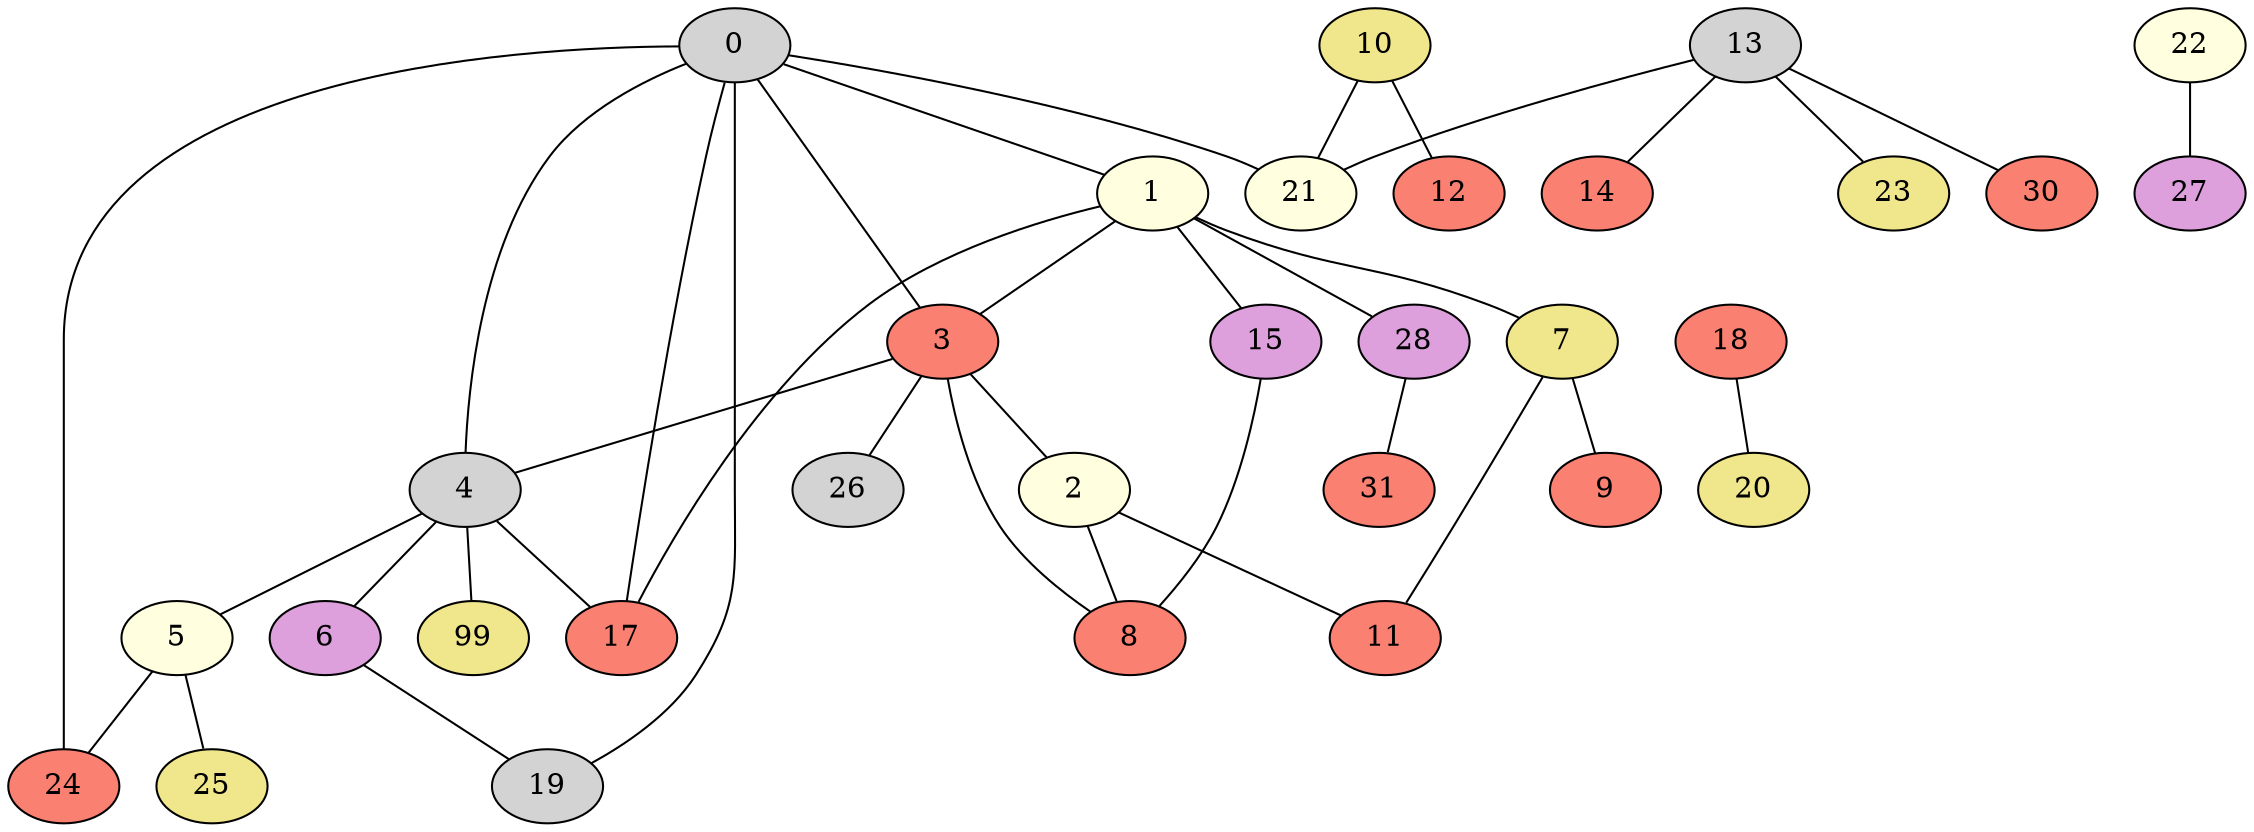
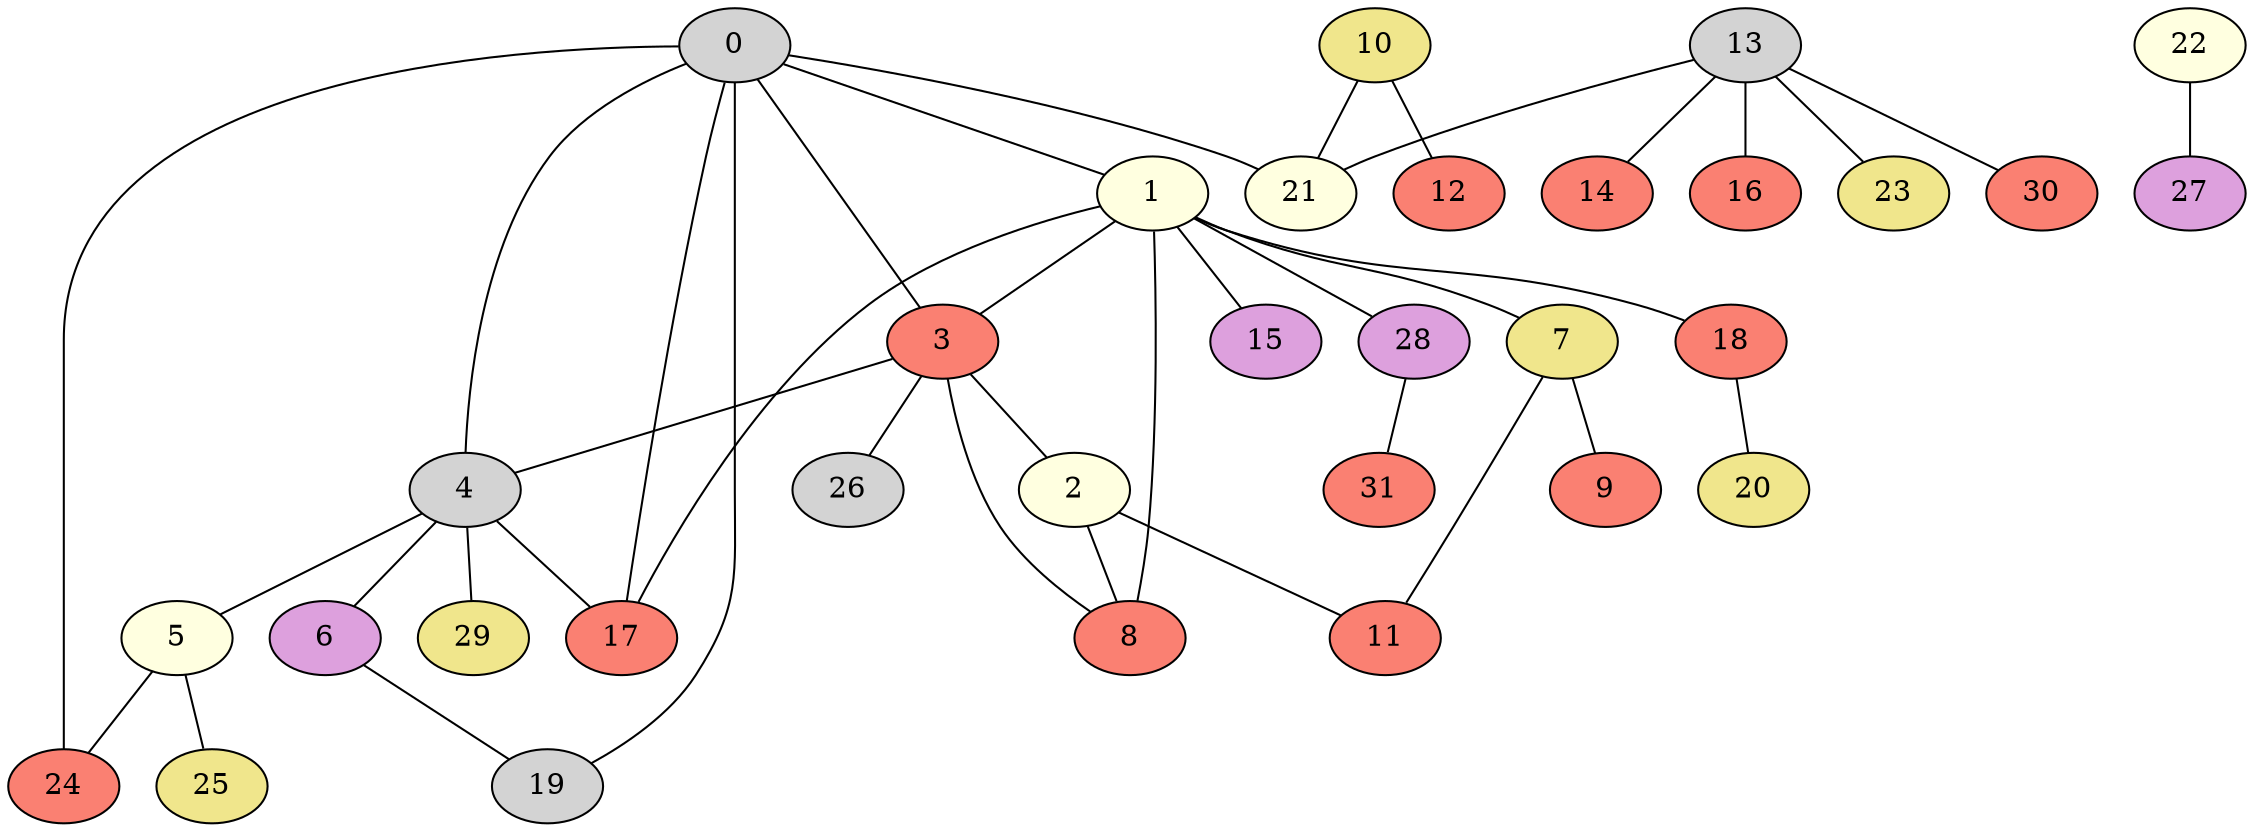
node "16": added
edge "1" -- "18": added
edge "15" -- "8": now "1" -- "8"
node "99": label "99" -> "29"
